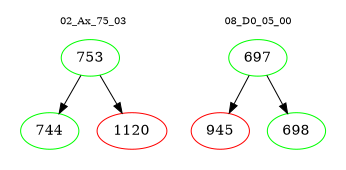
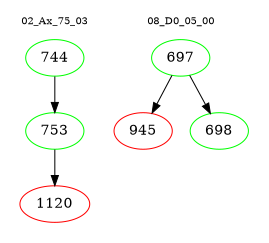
edge "753" -> "744": reversed
